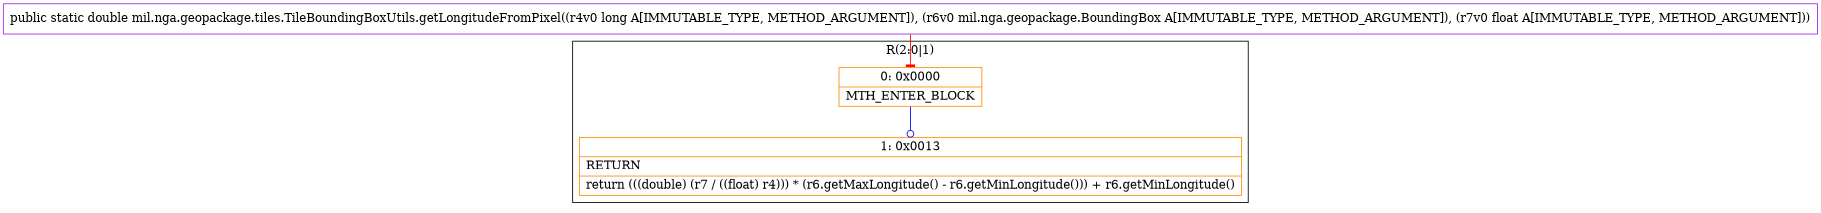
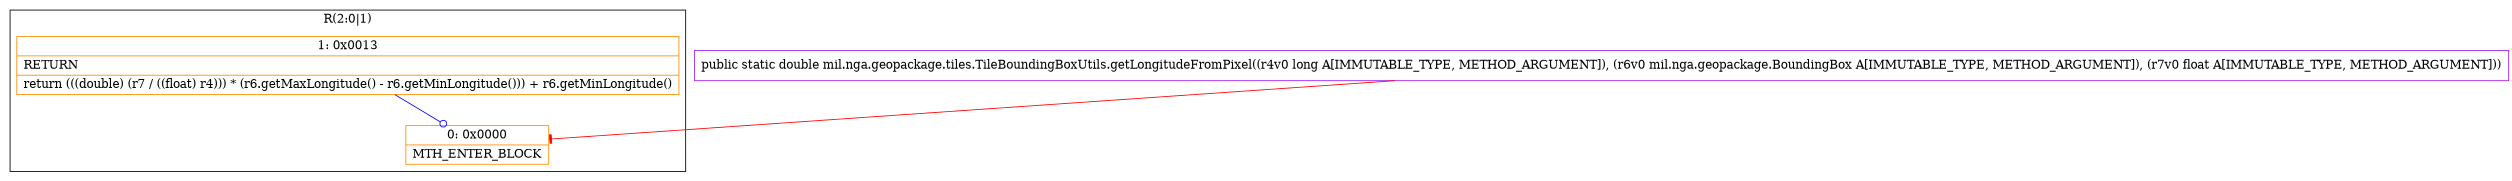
edge "0: 0x0000" -> "1: 0x0013": reversed
